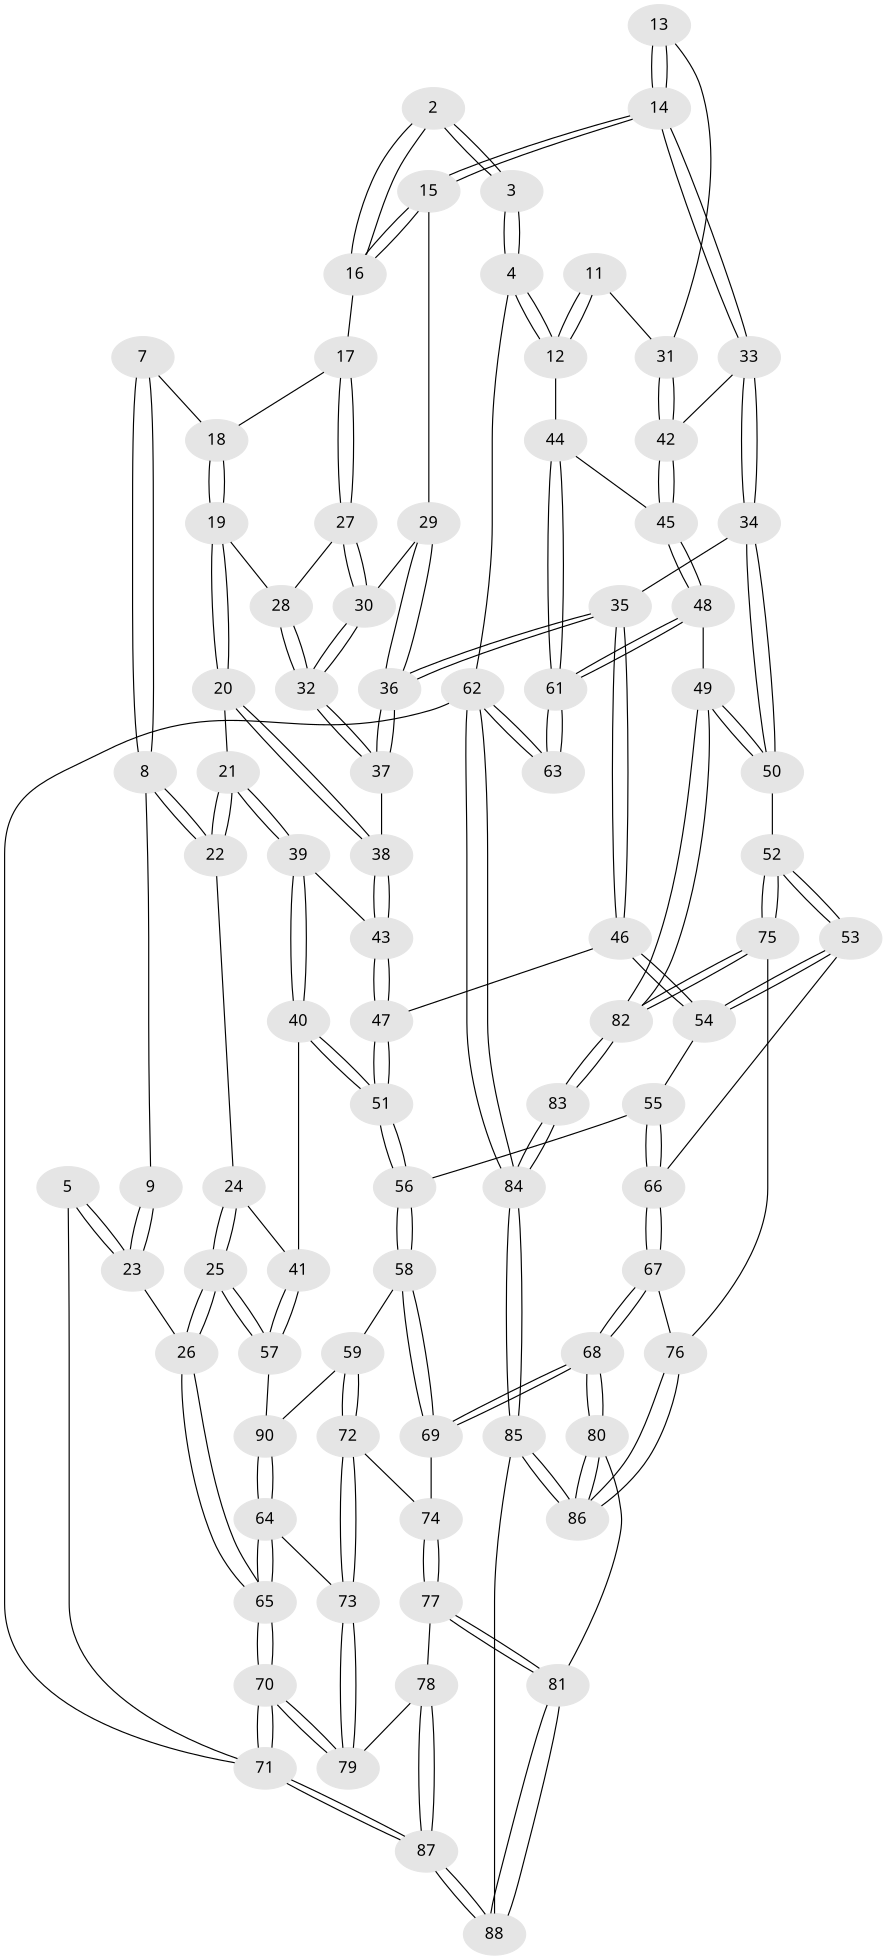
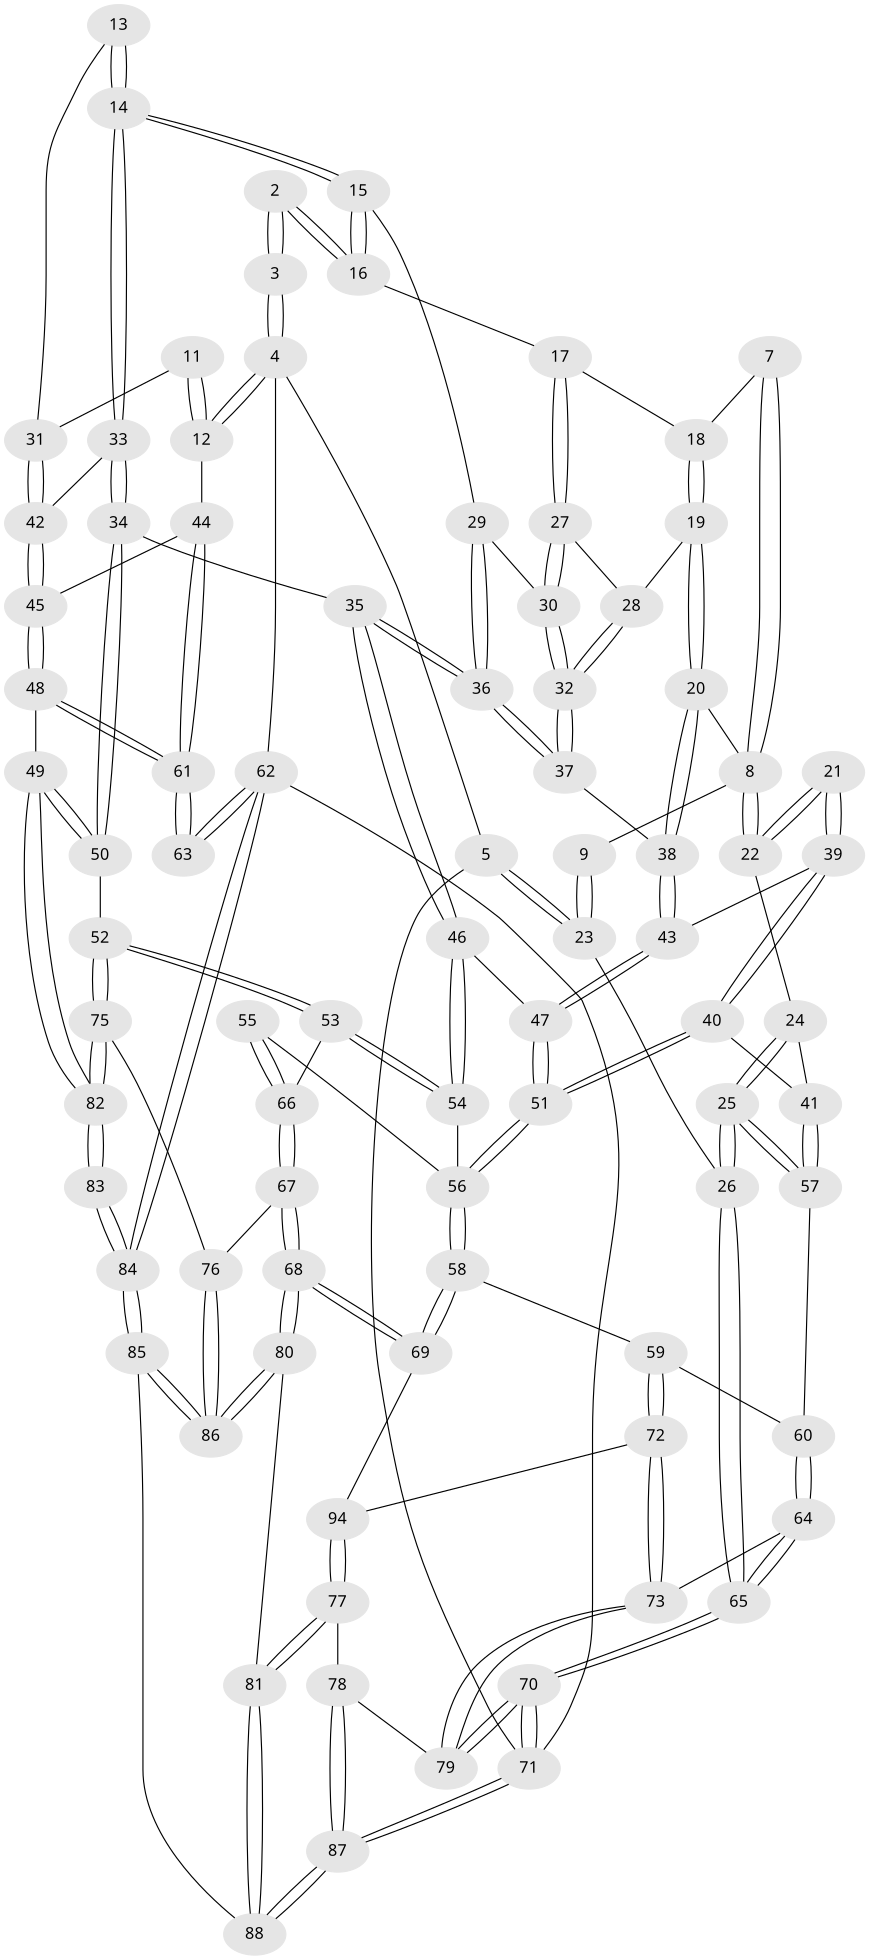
edge "4" -- "5": added
edge "20" -- "21": now "20" -- "8"
edge "54" -- "55": now "54" -- "56"
node "90": label "90" -> "60"
node "74": label "74" -> "94"
